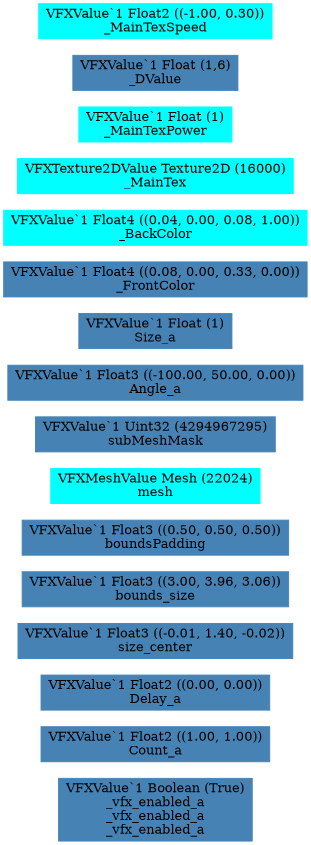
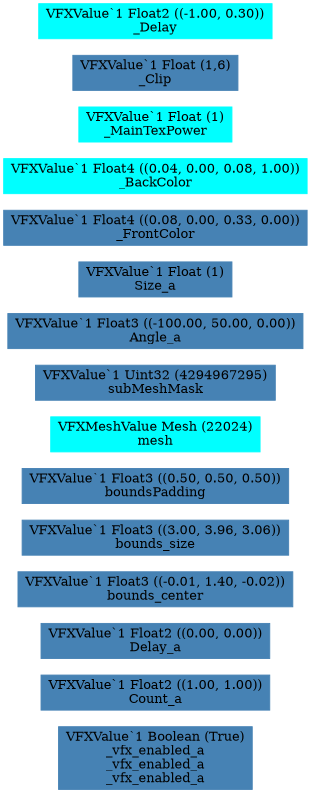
node "VFXValue`1 Float2 ((-1.00, 0.30)) _MainTexSpeed": label "VFXValue`1 Float2 ((-1.00, 0.30)) _MainTexSpeed" -> "VFXValue`1 Float2 ((-1.00, 0.30)) _Delay"
node "VFXValue`1 Float (1,6) _DValue": label "VFXValue`1 Float (1,6) _DValue" -> "VFXValue`1 Float (1,6) _Clip"
node "VFXTexture2DValue Texture2D (16000) _MainTex": removed
node "VFXValue`1 Float3 ((-0.01, 1.40, -0.02)) size_center": label "VFXValue`1 Float3 ((-0.01, 1.40, -0.02)) size_center" -> "VFXValue`1 Float3 ((-0.01, 1.40, -0.02)) bounds_center"
